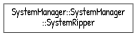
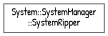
node "SystemManager::SystemManager ::SystemRipper": label "SystemManager::SystemManager ::SystemRipper" -> "System::SystemManager ::SystemRipper"
